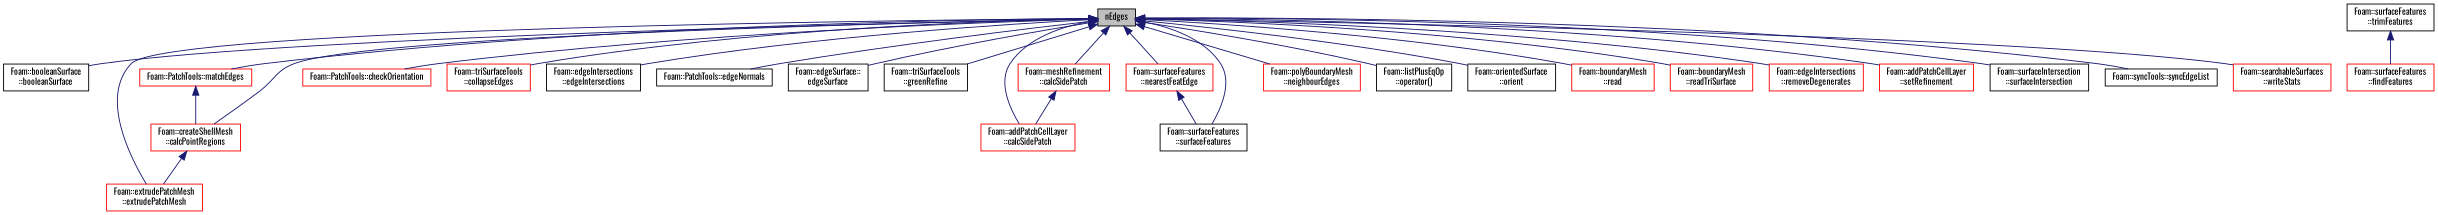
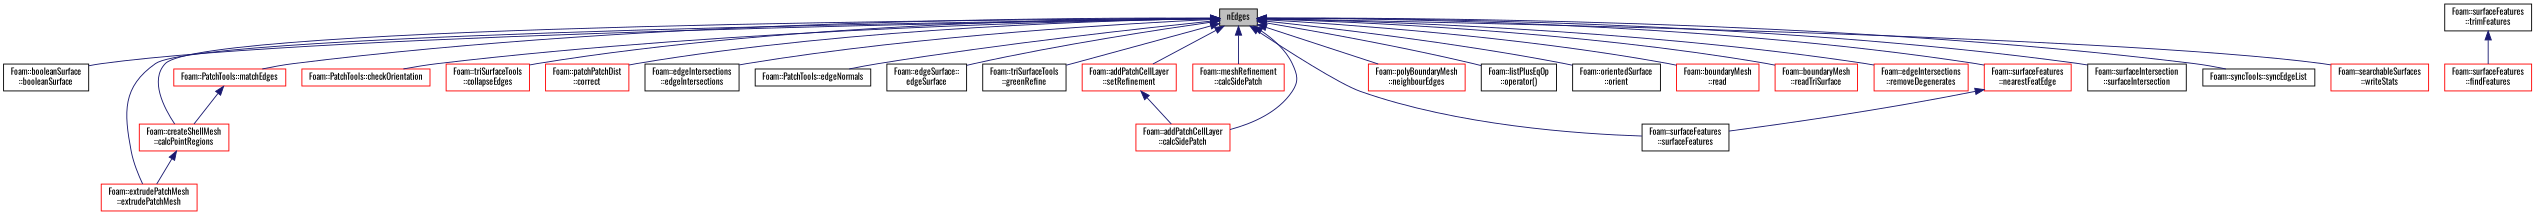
node "Foam::patchPatchDist ::correct": added
edge "Foam::addPatchCellLayer ::calcSidePatch" -> "Foam::meshRefinement ::calcSidePatch": now "Foam::addPatchCellLayer ::calcSidePatch" -> "Foam::addPatchCellLayer ::setRefinement"
